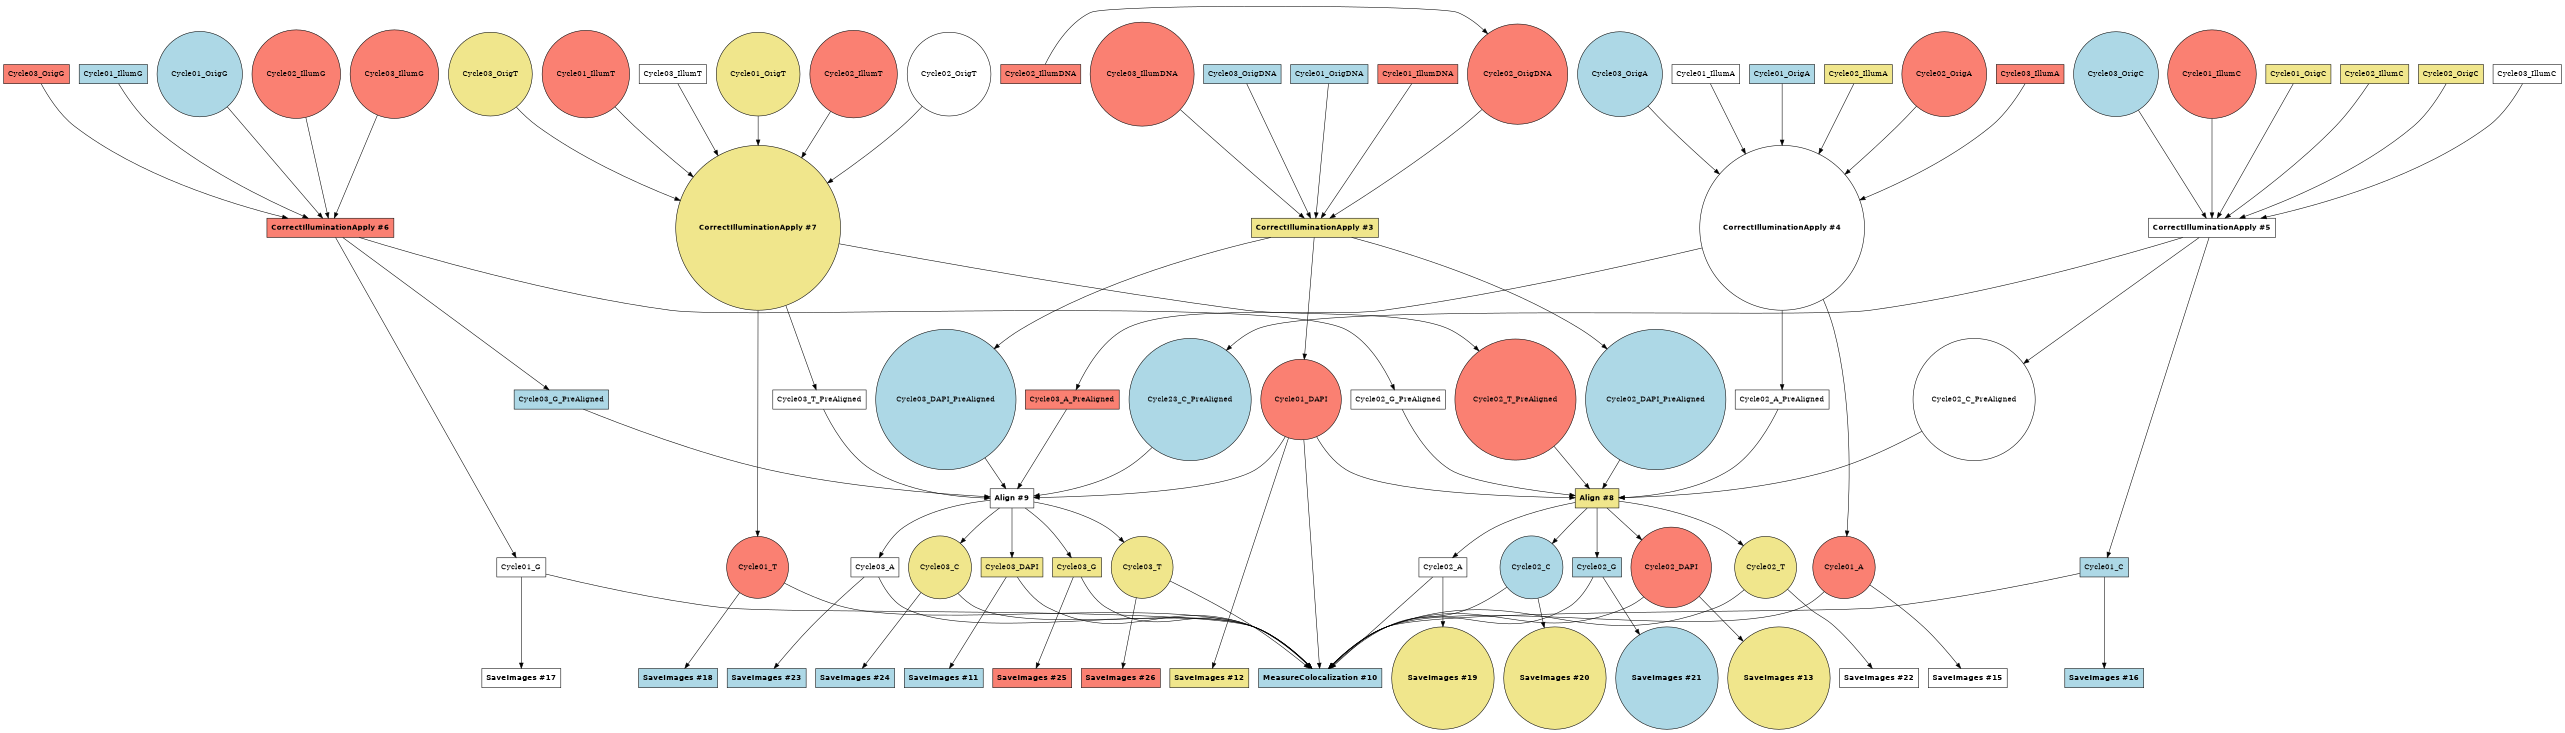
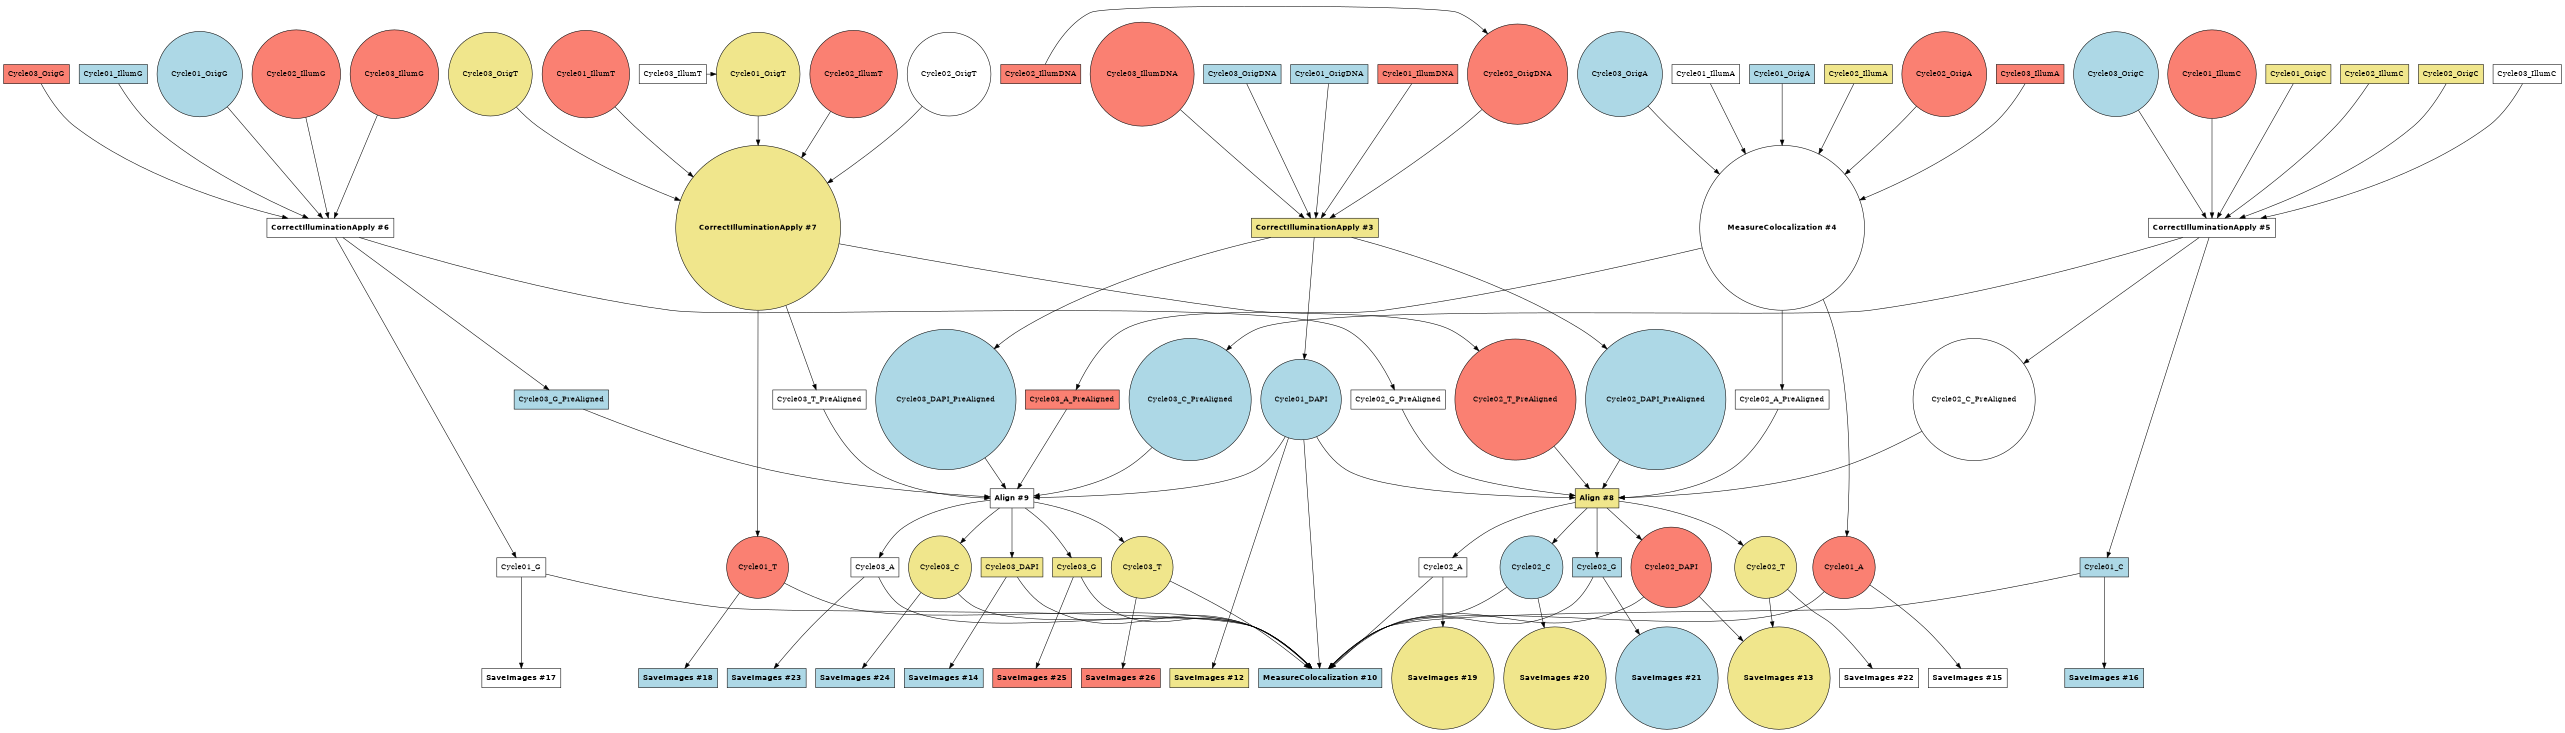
edge "Cycle03_IllumT" -> "CorrectIlluminationApply #7": now "Cycle03_IllumT" -> "Cycle01_OrigT"
node "CorrectIlluminationApply #6": fillcolor salmon -> white
node "CorrectIlluminationApply #4": label "CorrectIlluminationApply #4" -> "MeasureColocalization #4"
node "Cycle23_C_PreAligned": label "Cycle23_C_PreAligned" -> "Cycle03_C_PreAligned"
node "Cycle01_DAPI": fillcolor salmon -> lightblue
edge "Cycle02_T" -> "MeasureColocalization #10": now "Cycle02_T" -> "SaveImages #13"
node "SaveImages #11": label "SaveImages #11" -> "SaveImages #14"
